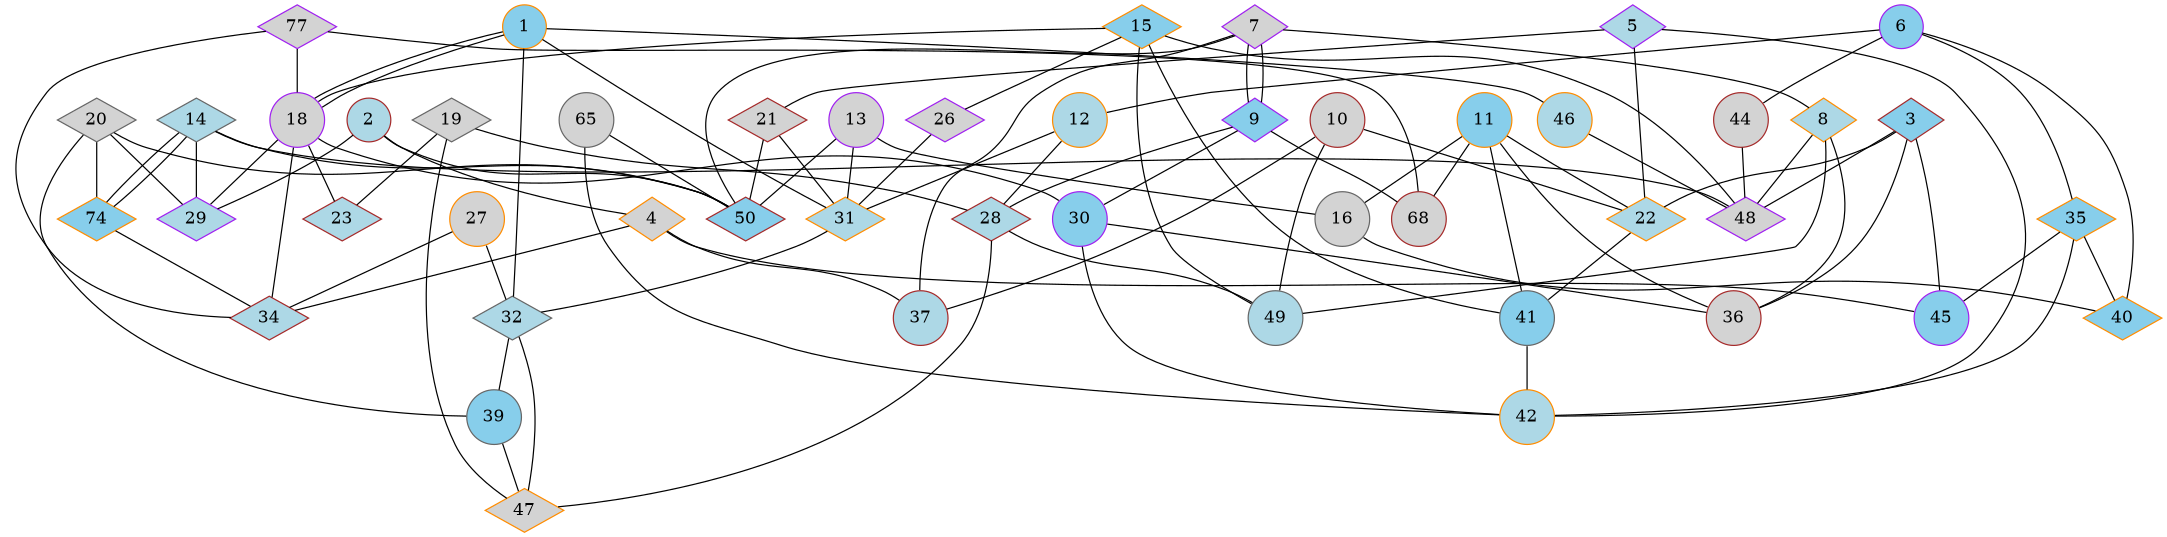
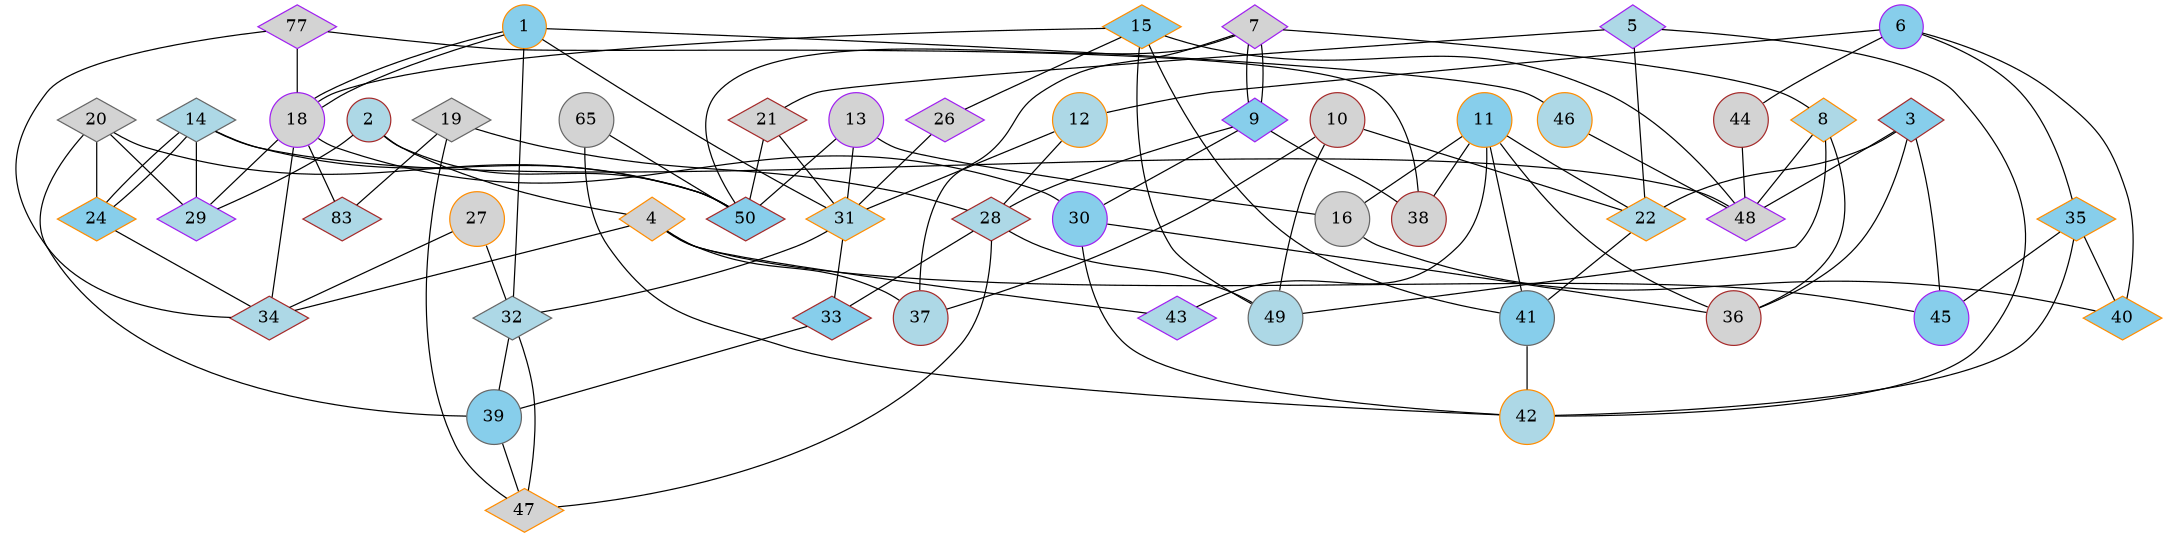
node "74": label "74" -> "24"
node "23": label "23" -> "83"
node "68": label "68" -> "38"
node "33": added
node "43": added
